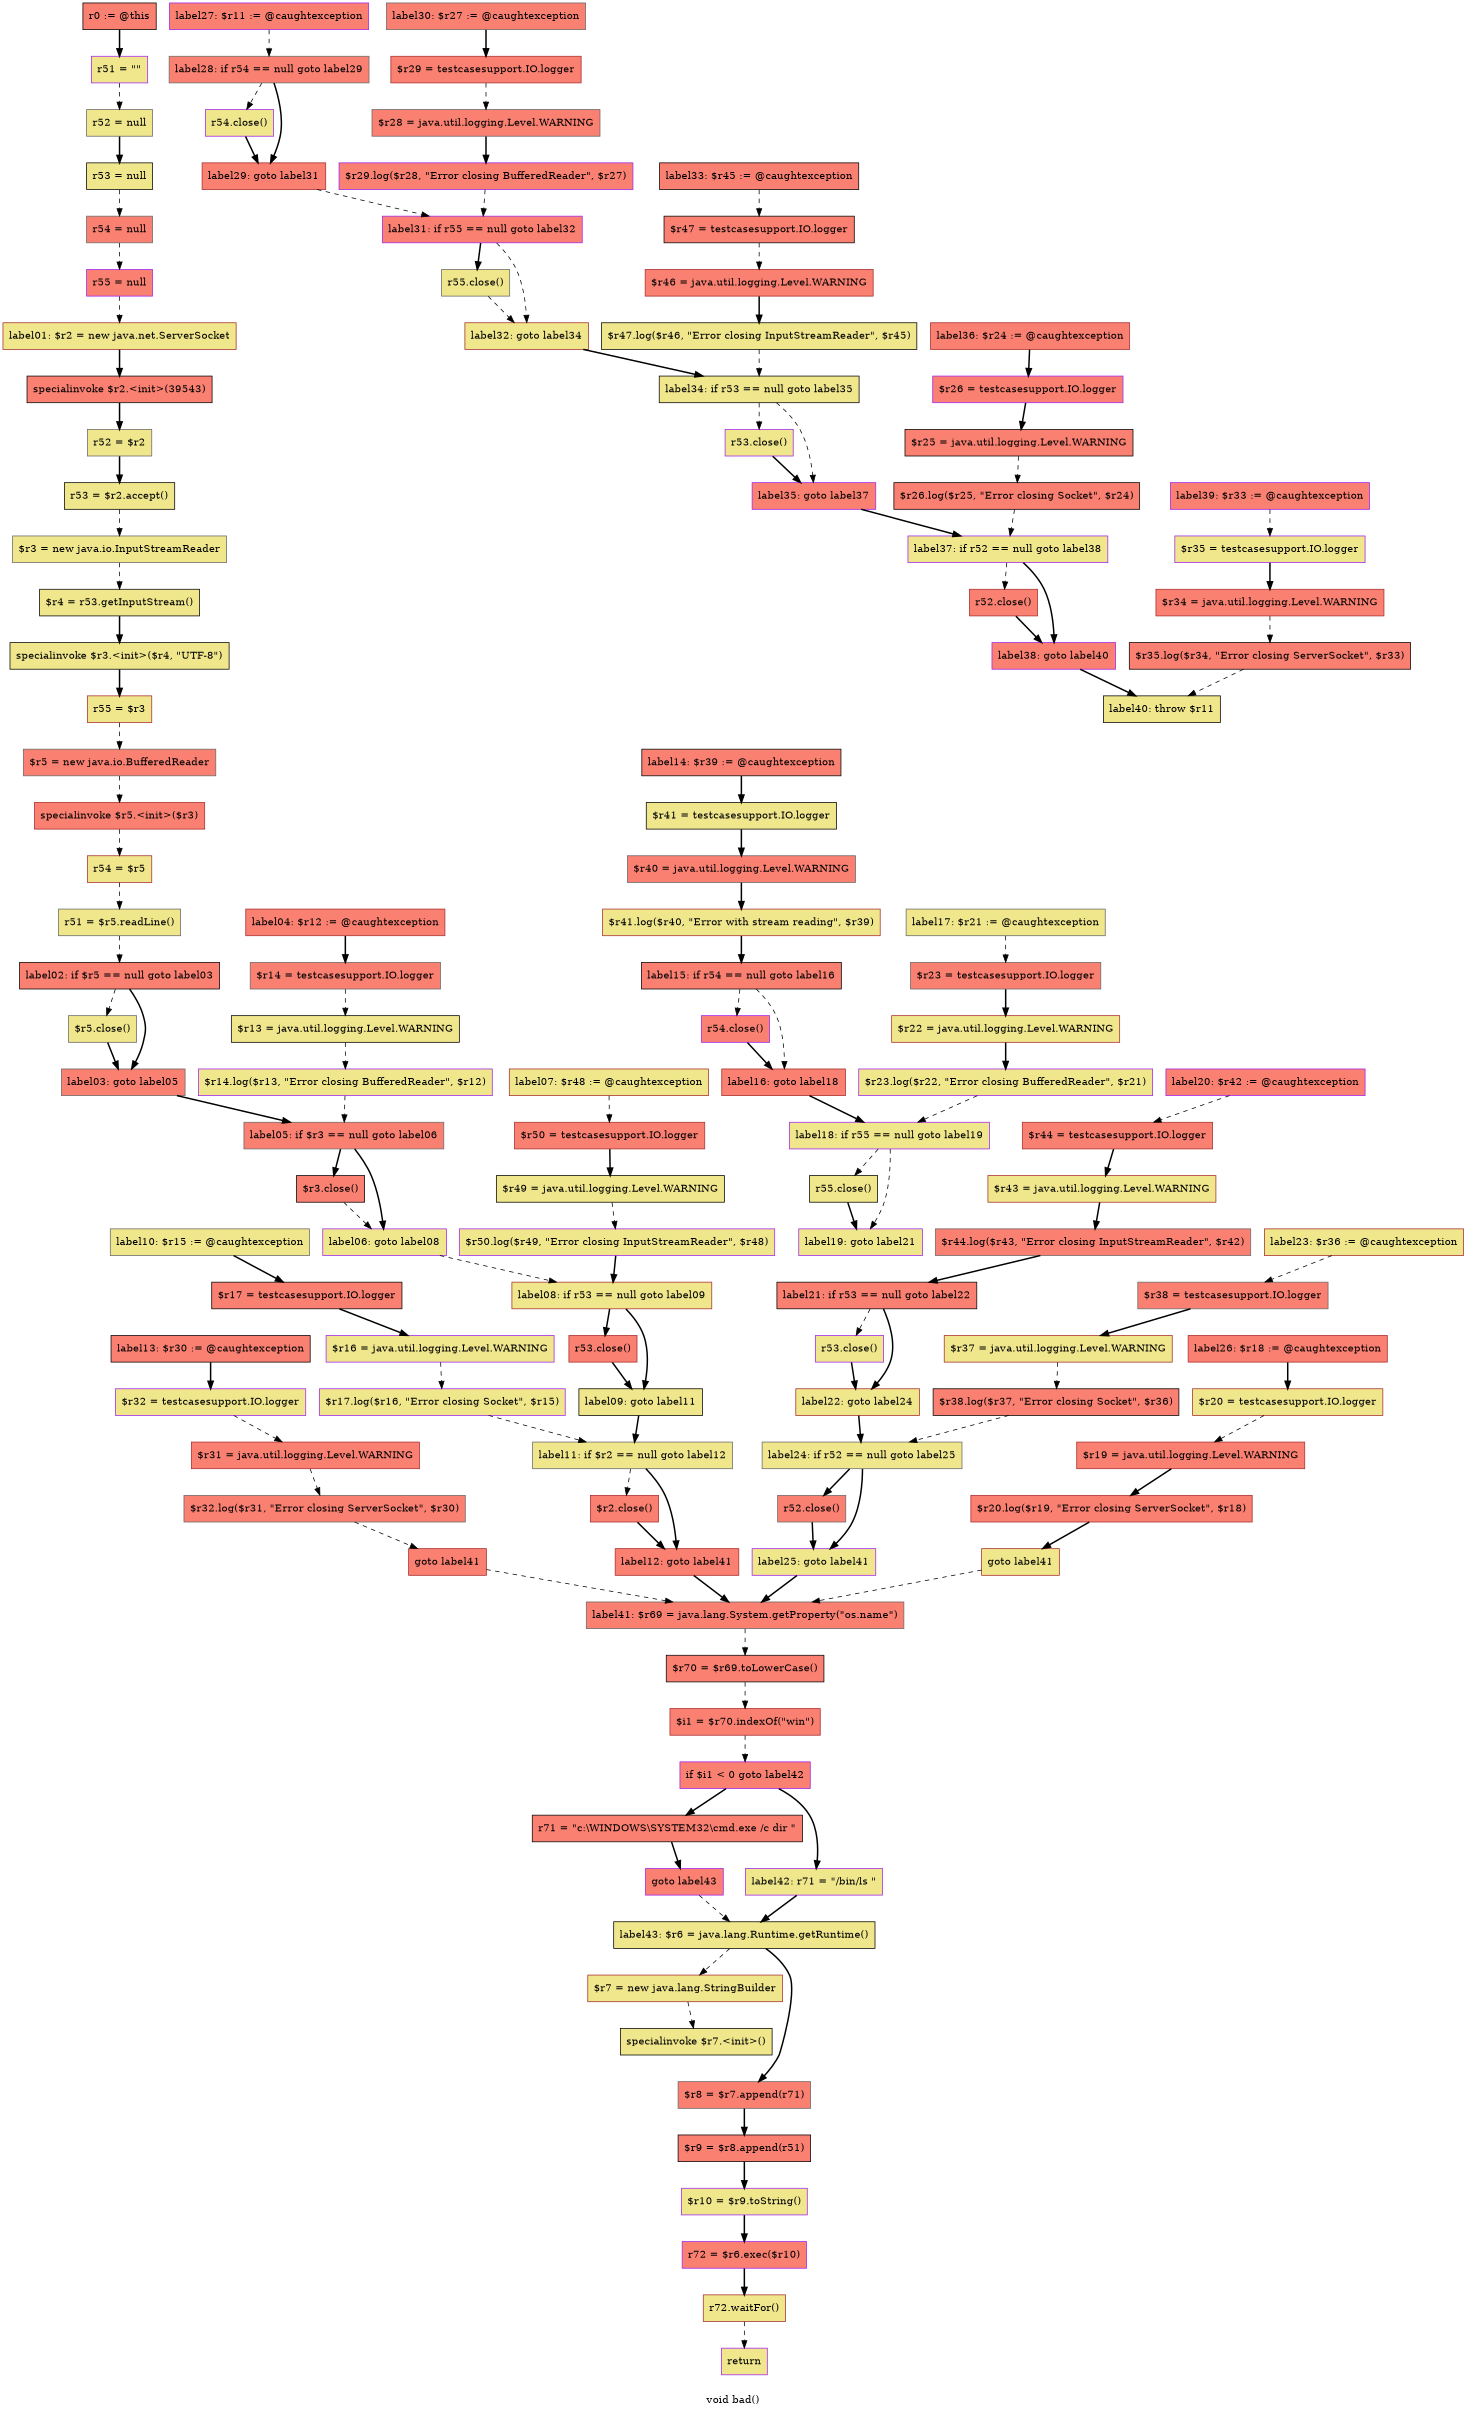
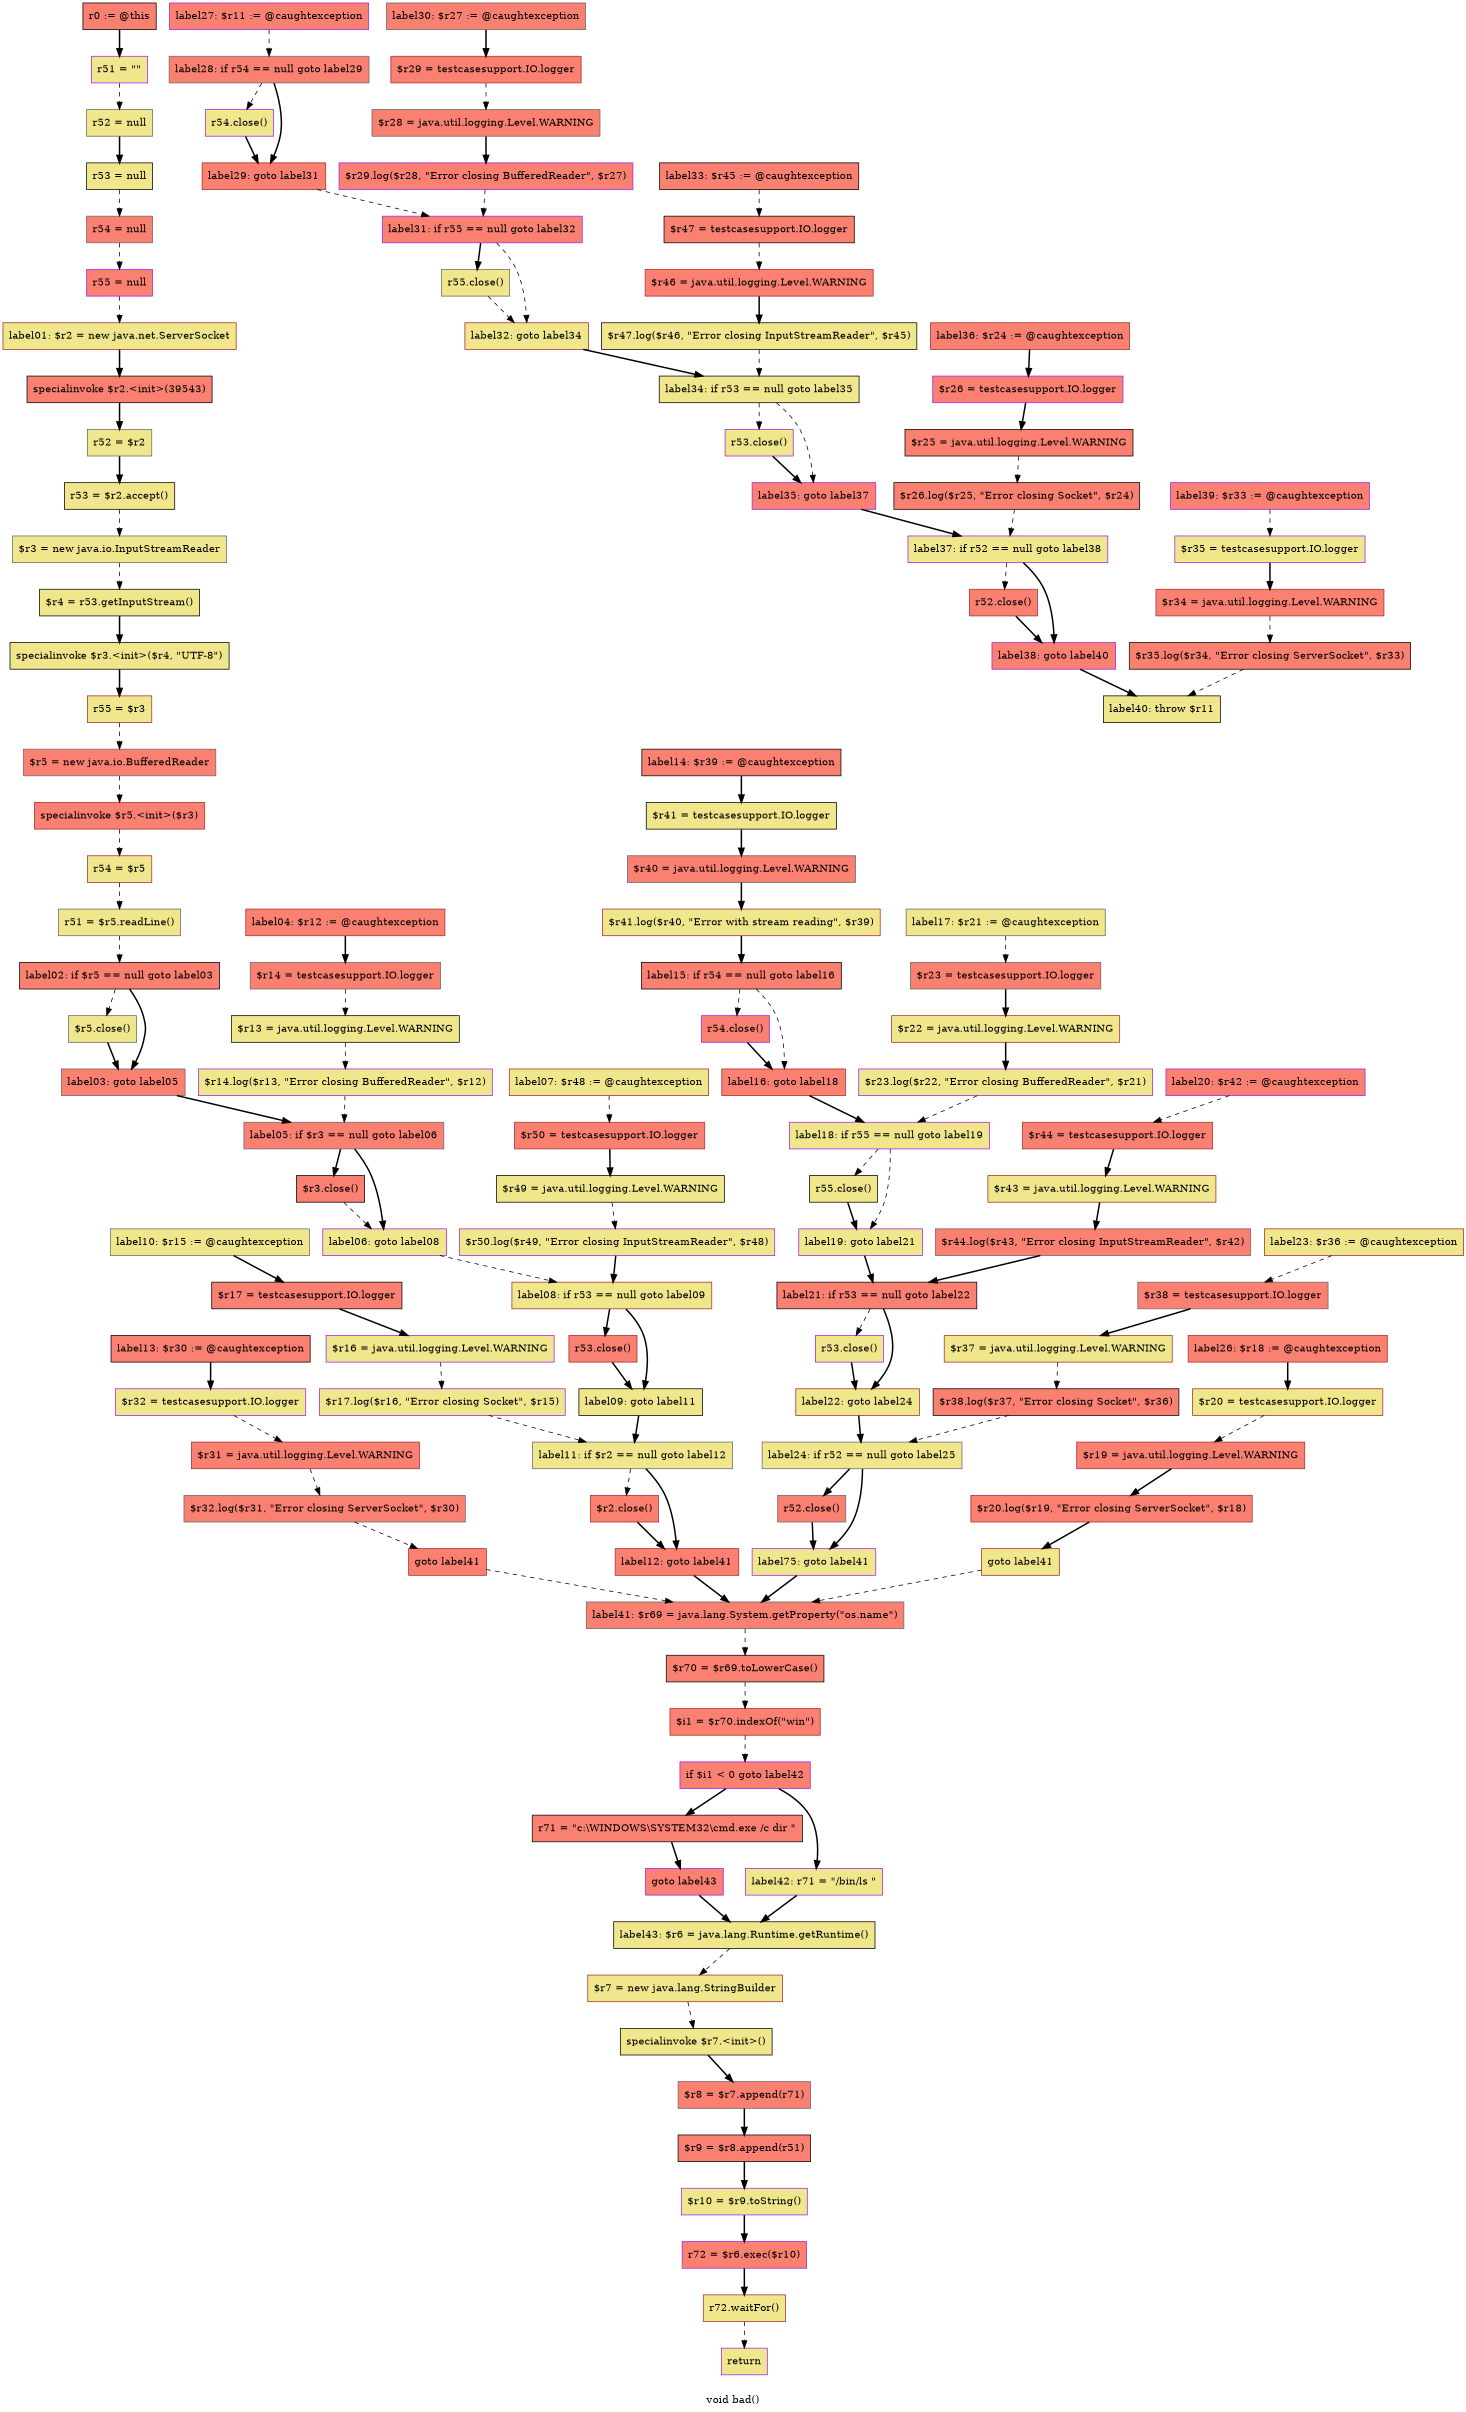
edge "label19: goto label21" -> "label21: if r53 == null goto label22": added
node "label25: goto label41": label "label25: goto label41" -> "label75: goto label41"
edge "goto label43" -> "label43: $r6 = java.lang.Runtime.getRuntime()": style dashed -> bold
edge "label43: $r6 = java.lang.Runtime.getRuntime()" -> "$r8 = $r7.append(r71)": now "specialinvoke $r7.<init>()" -> "$r8 = $r7.append(r71)"
